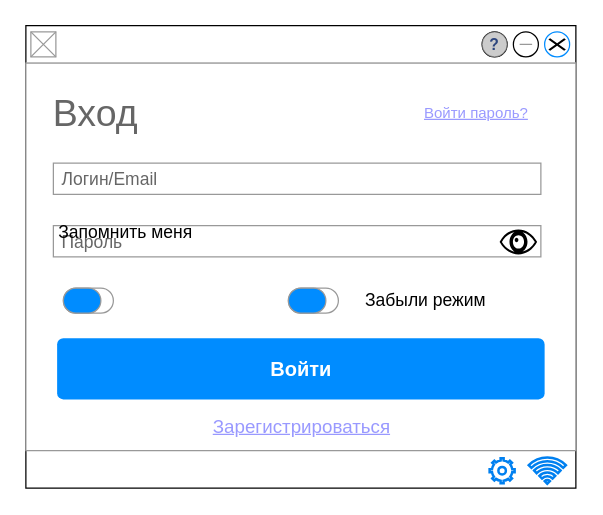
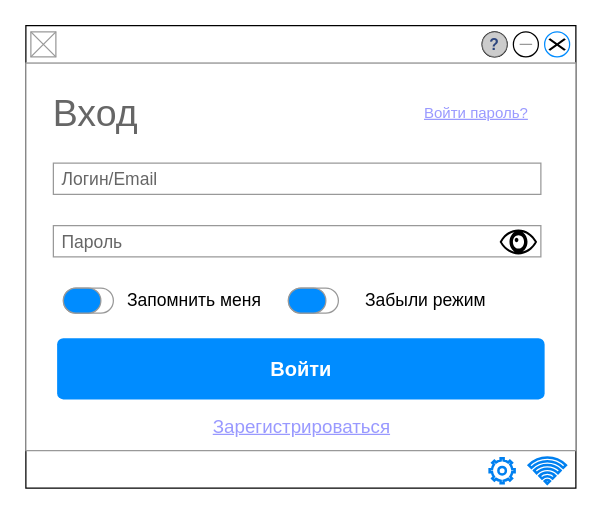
node "Запомнить меня": moved (126, 232) -> (194, 301)
